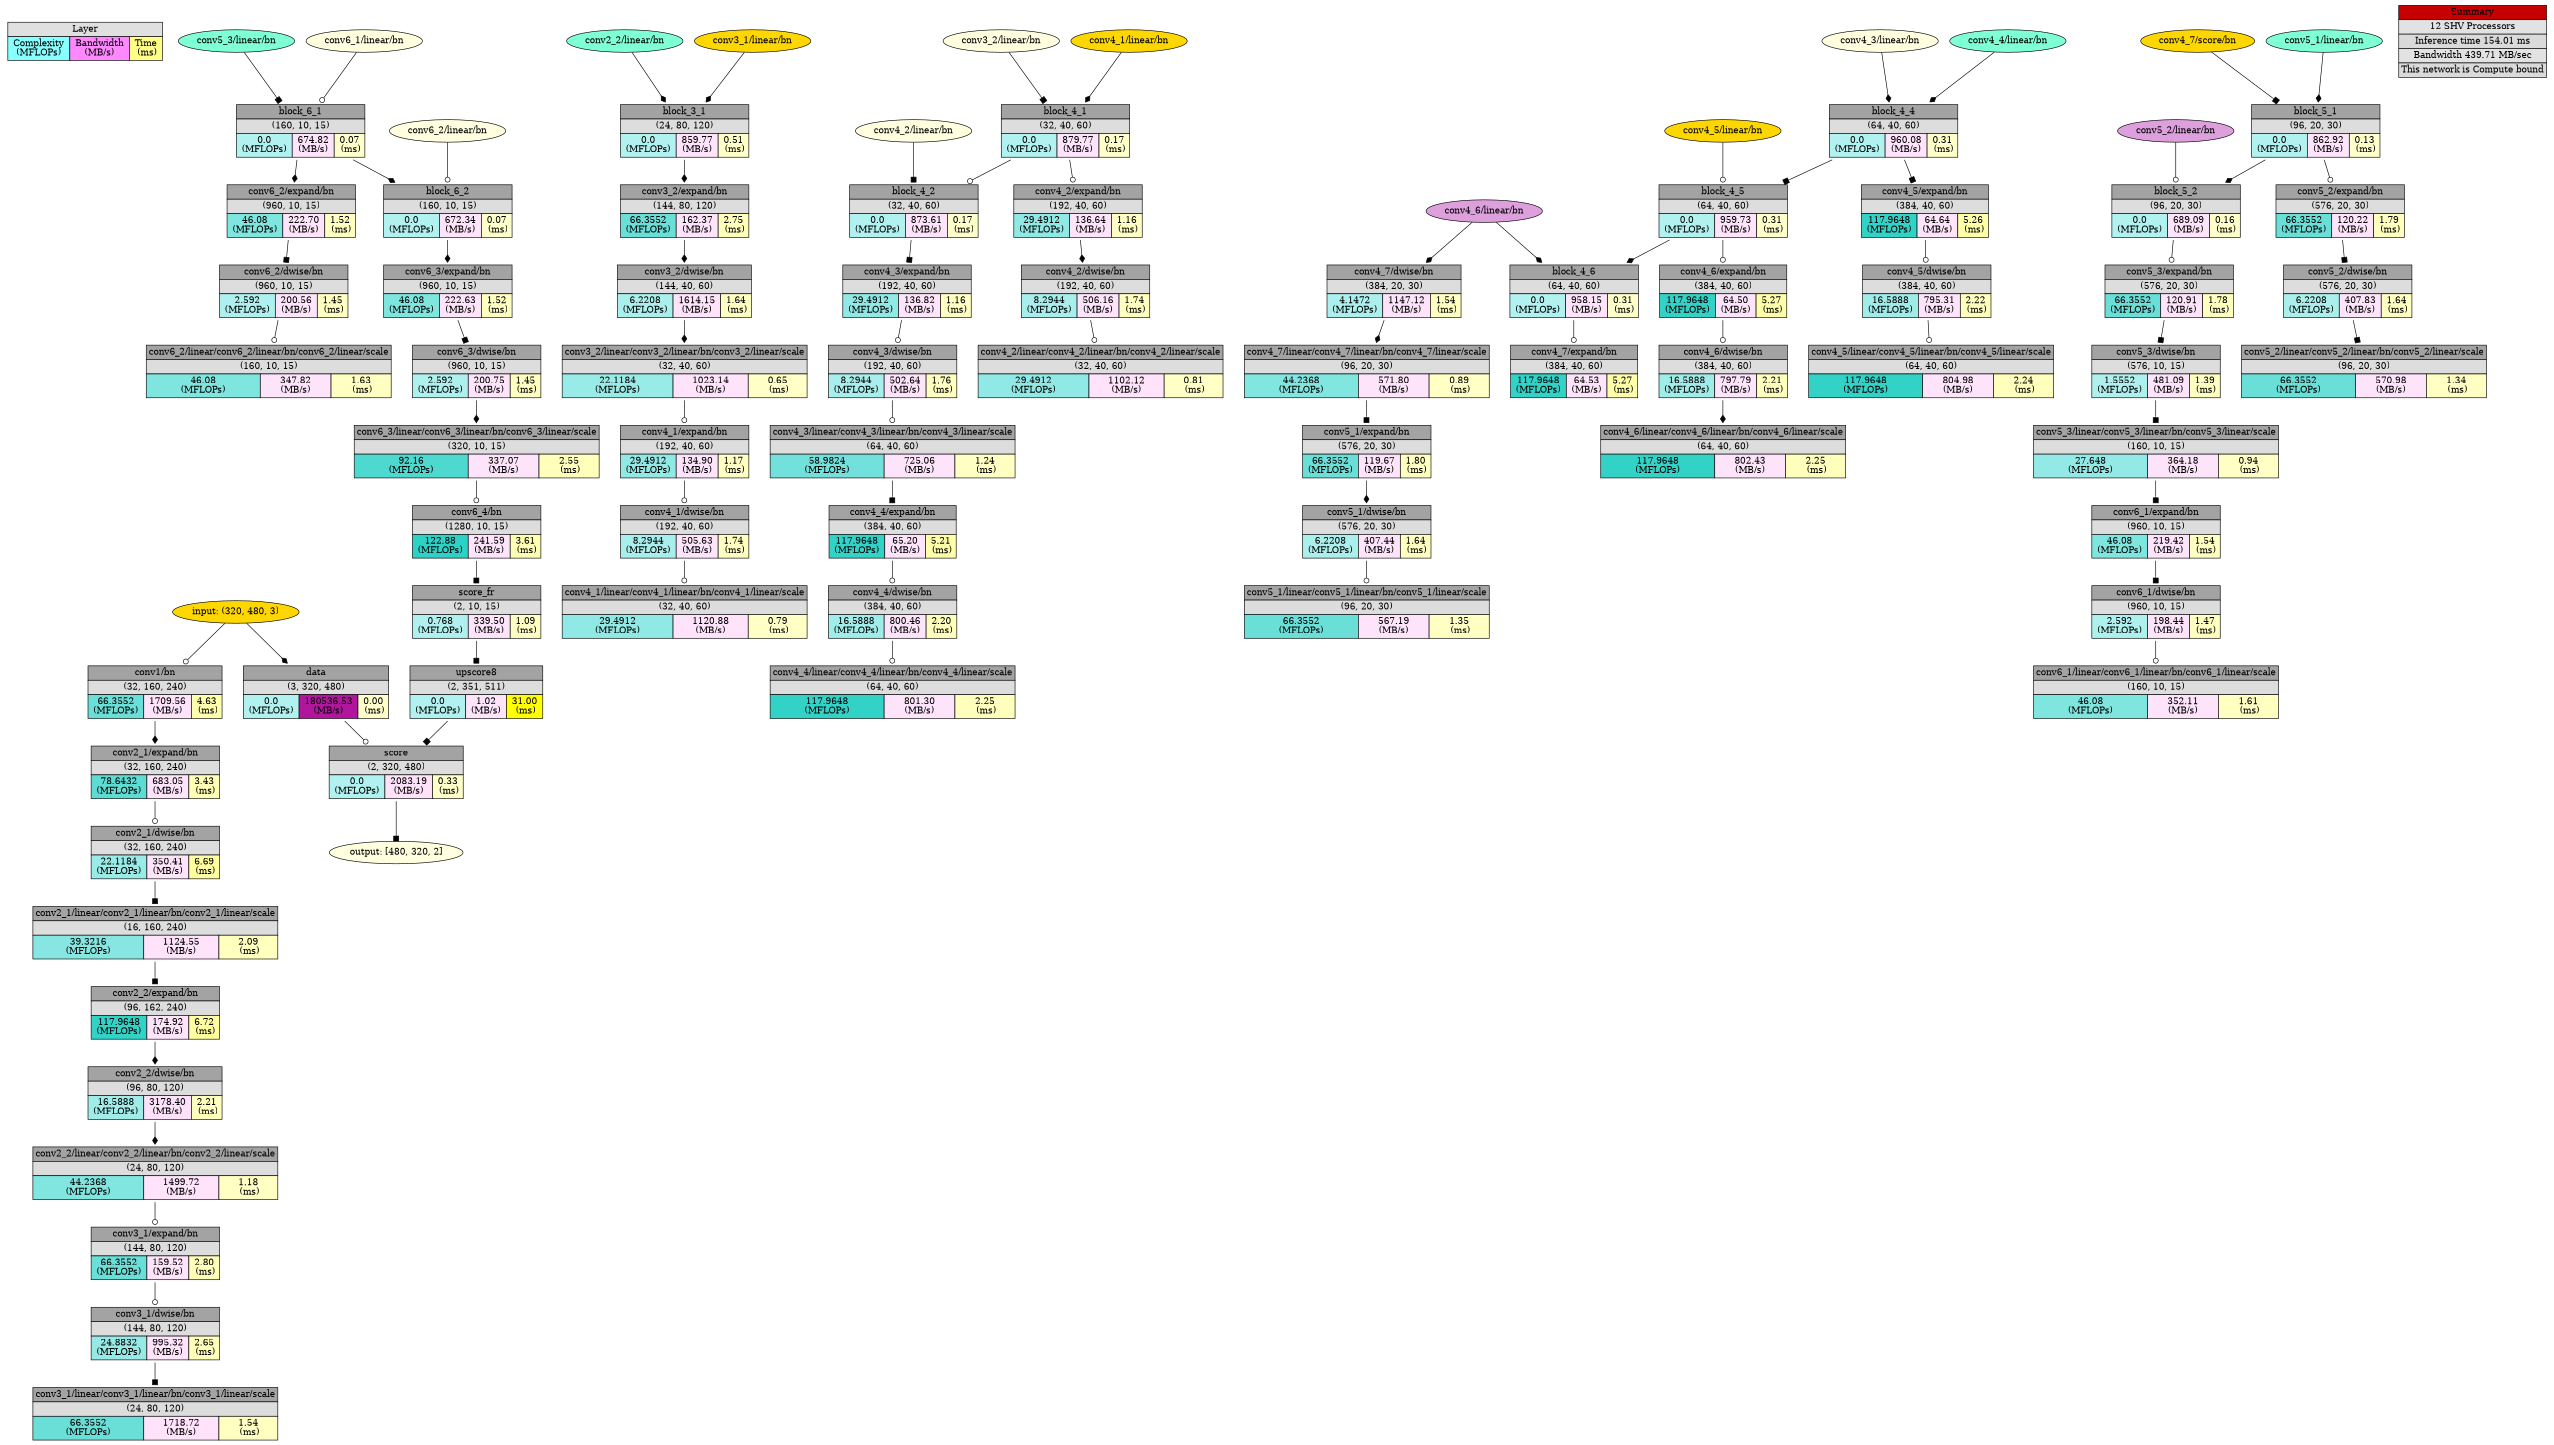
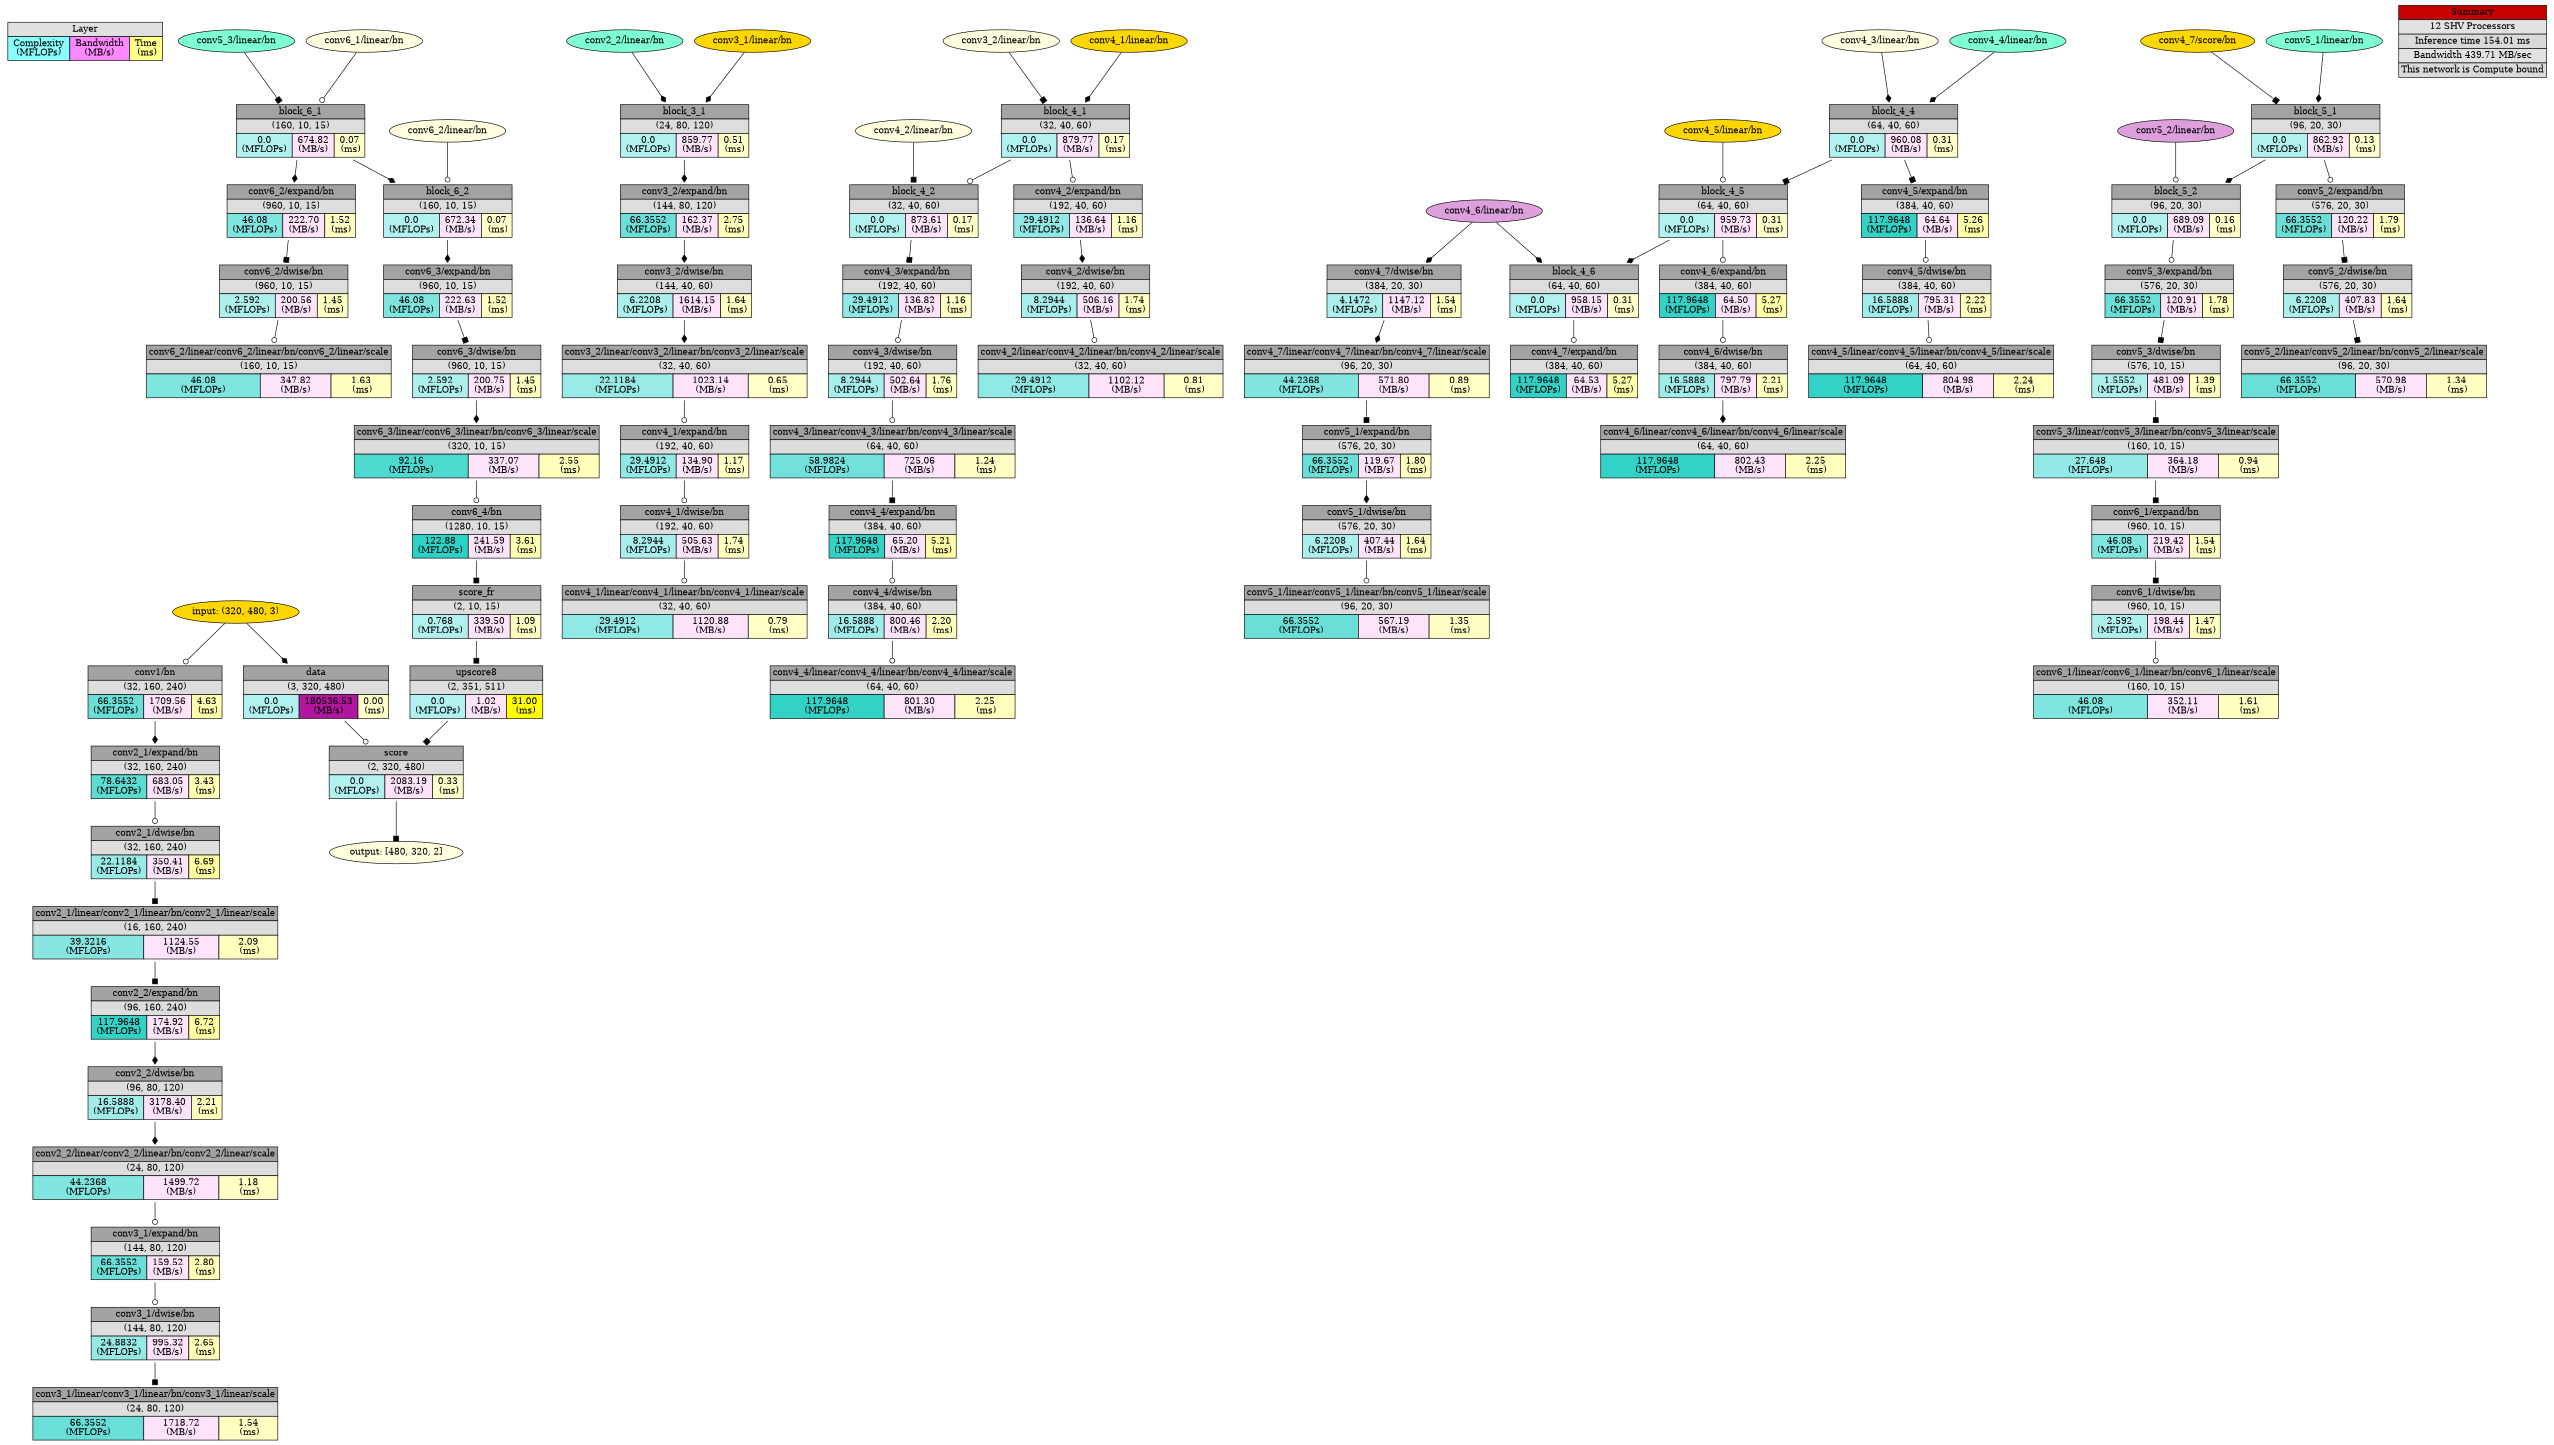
node "conv2_2/expand/bn": text "(96, 162, 240)" -> "(96, 160, 240)"
